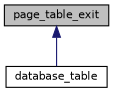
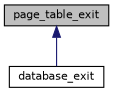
node "database_table": label "database_table" -> "database_exit"
